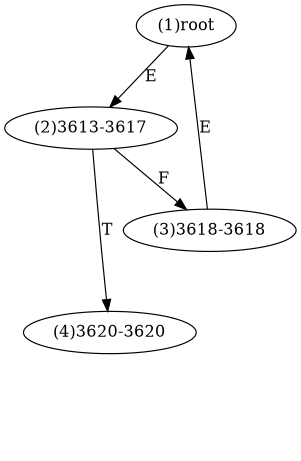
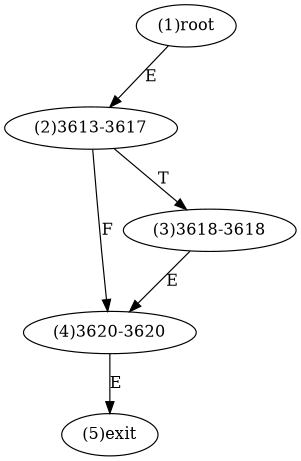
edge "(3)3618-3618" -> "(1)root": now "(3)3618-3618" -> "(4)3620-3620"
edge "(2)3613-3617" -> "(3)3618-3618": label "F" -> "T"
edge "(2)3613-3617" -> "(4)3620-3620": label "T" -> "F"
node "(5)exit": added
